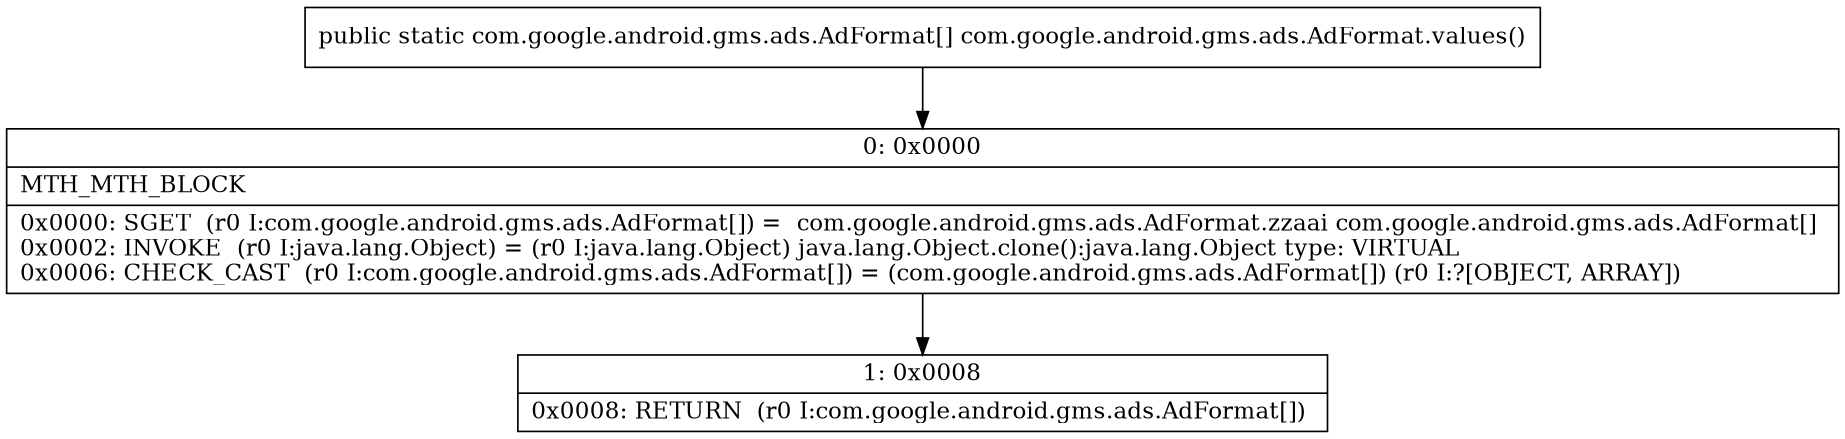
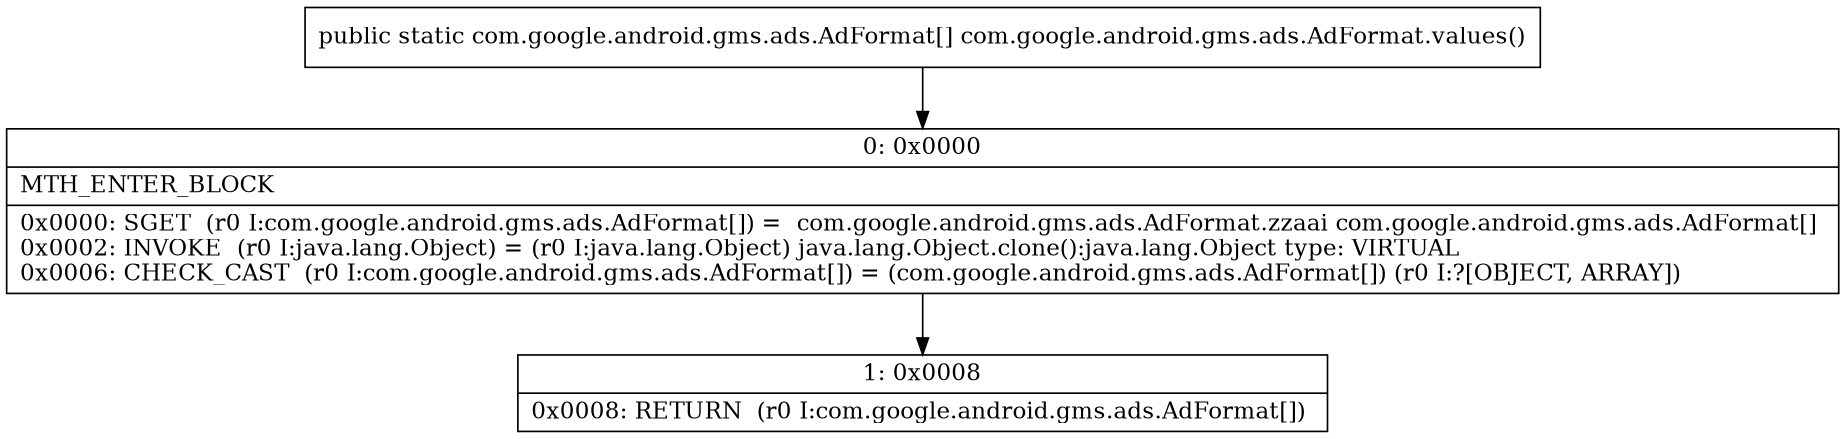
node "0: 0x0000": text "MTH_MTH_BLOCK" -> "MTH_ENTER_BLOCK"
